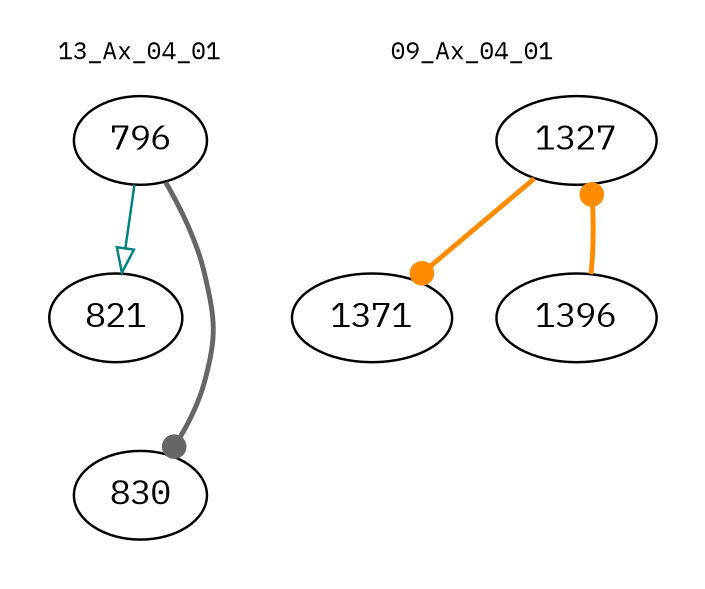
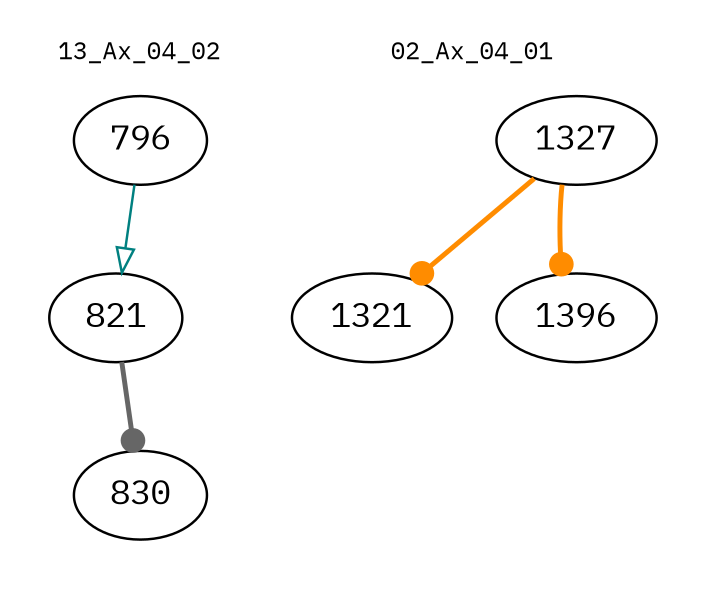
cluster "13_Ax_04_01": label "13_Ax_04_01" -> "13_Ax_04_02"
cluster "09_Ax_04_01": label "09_Ax_04_01" -> "02_Ax_04_01"
edge "1396" -> "1327": reversed
edge "796" -> "830": now "821" -> "830"
node "1371": label "1371" -> "1321"
